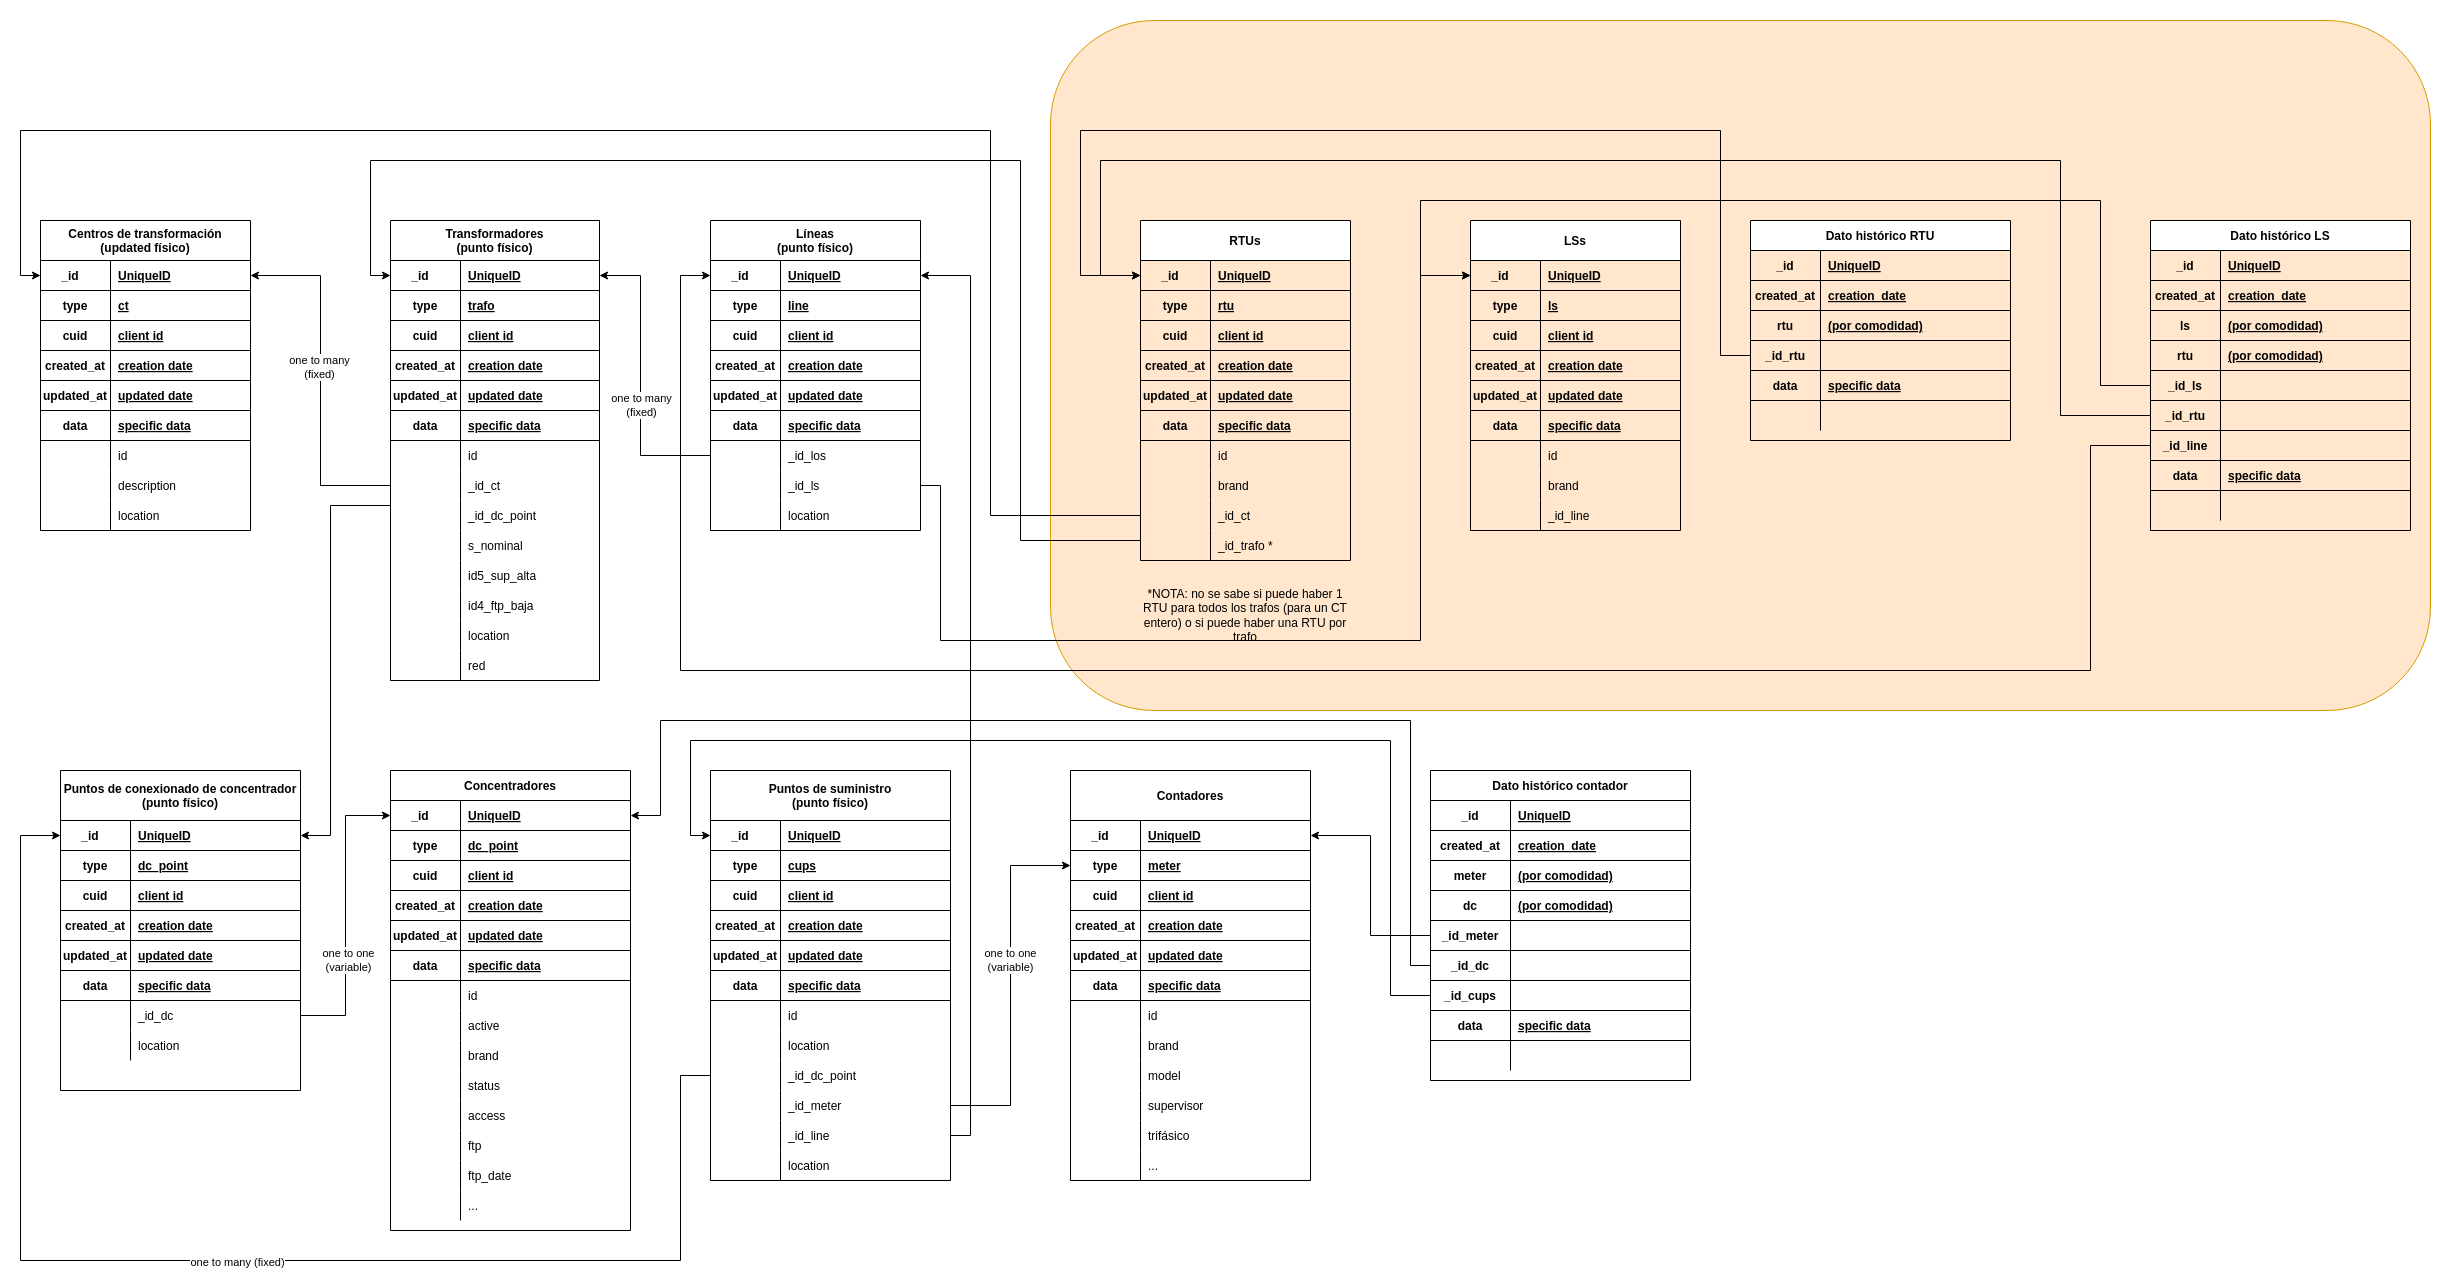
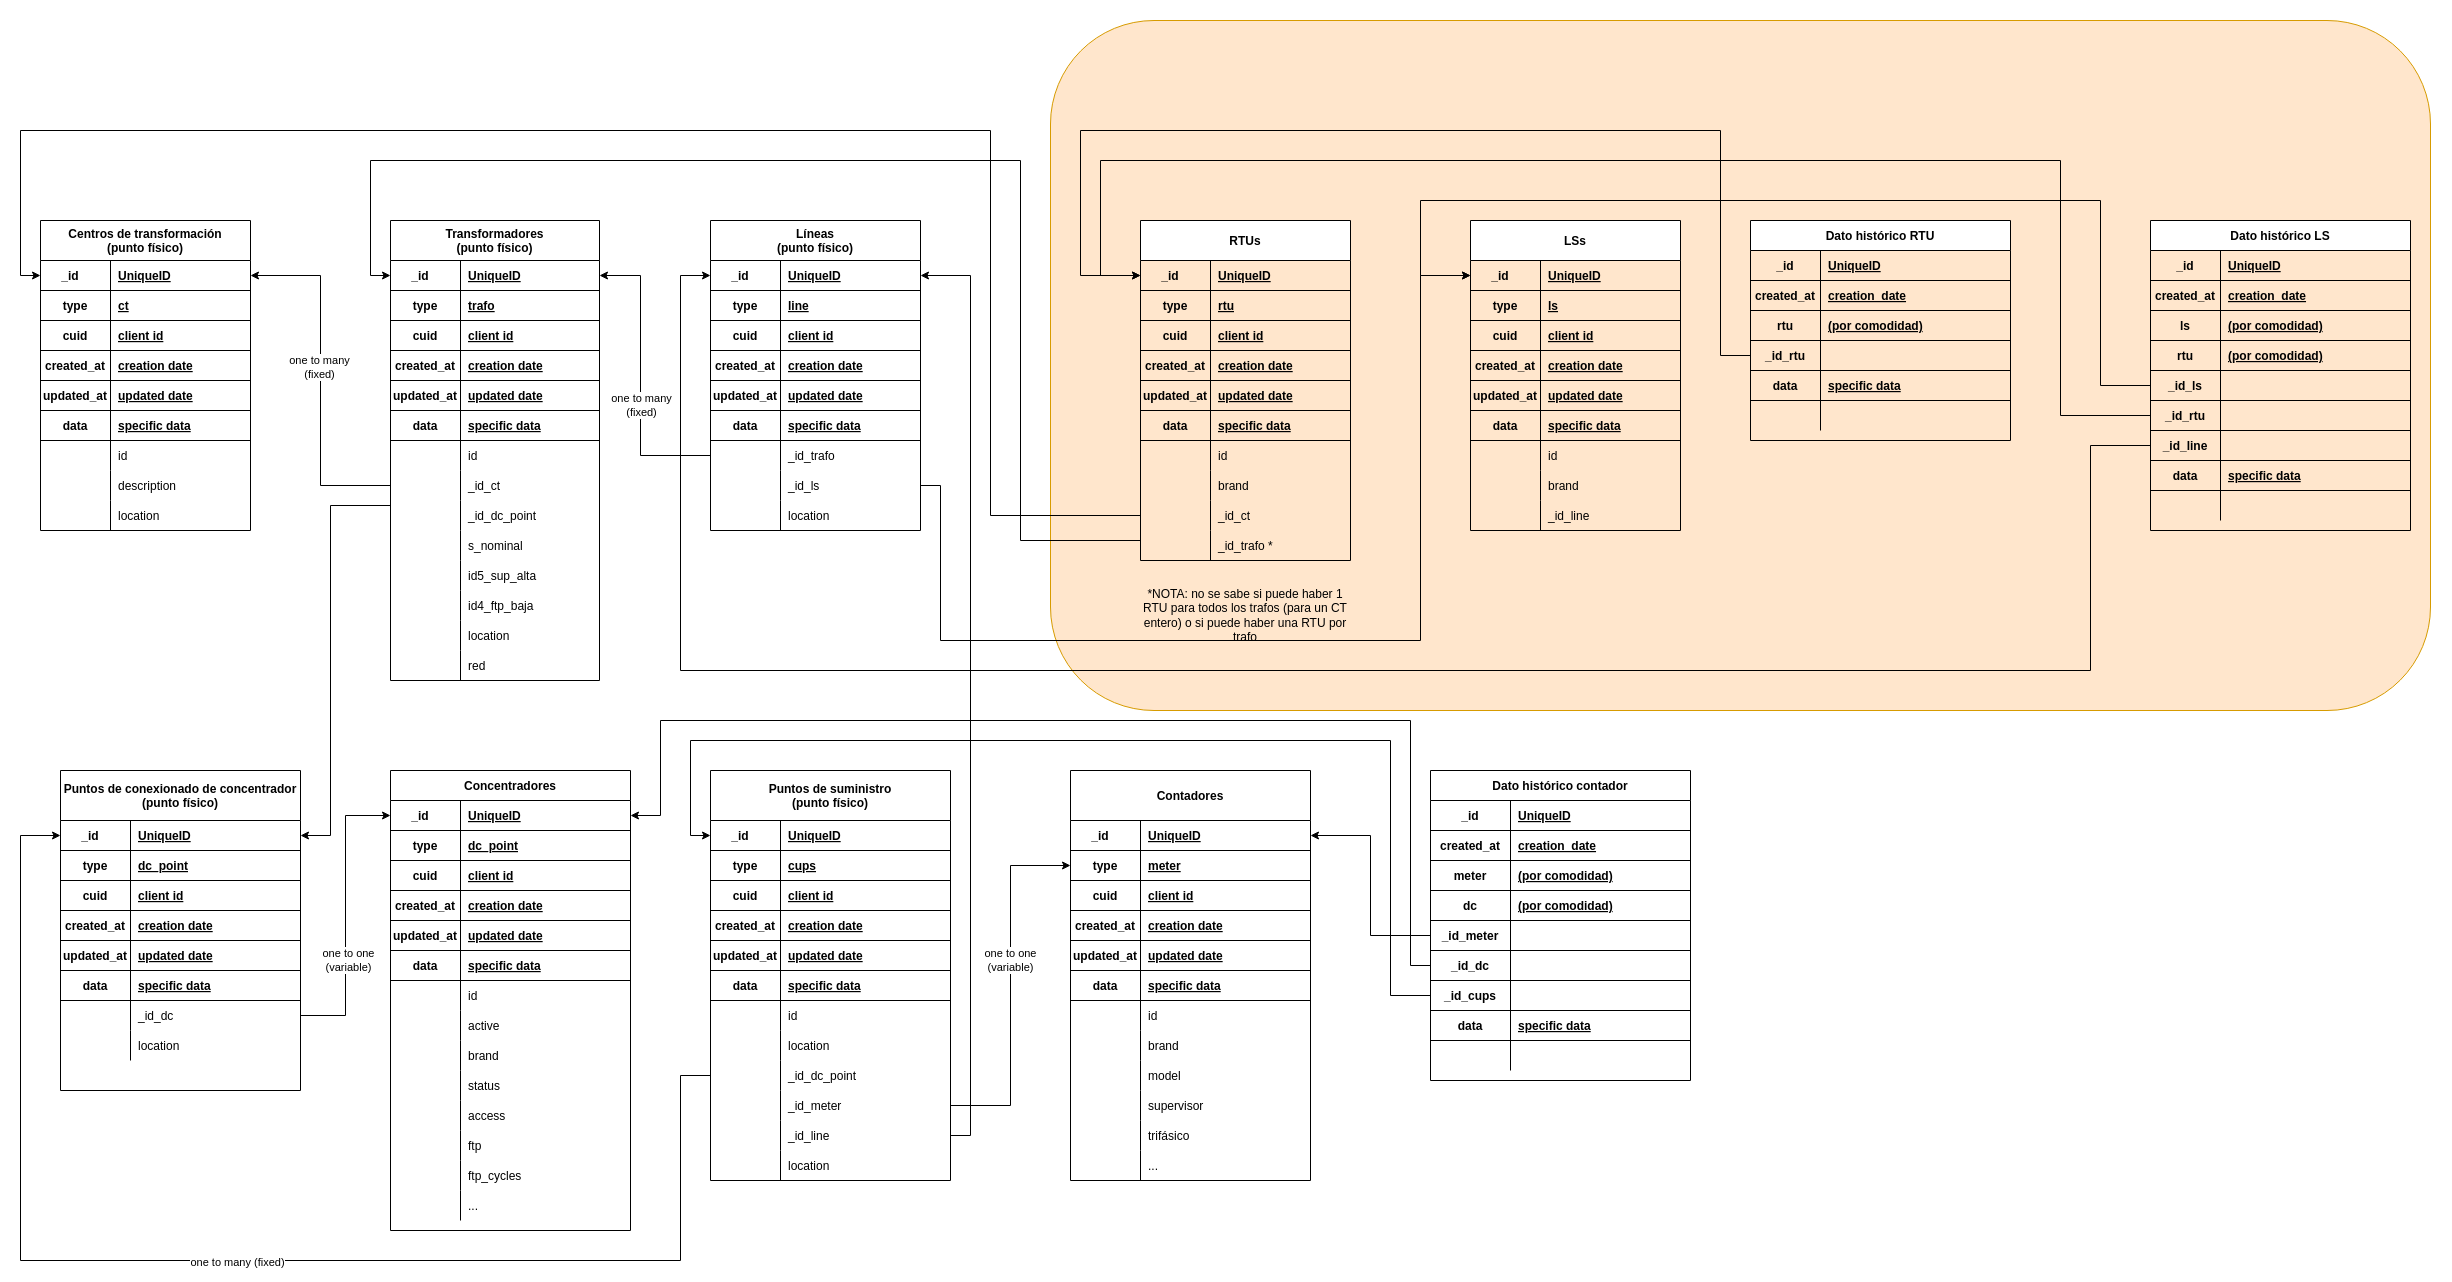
node "Centros de transformación (updated físico)": label "Centros de transformación (updated físico)" -> "Centros de transformación (punto físico)"
node "_id_los": label "_id_los" -> "_id_trafo"
node "ftp_date": label "ftp_date" -> "ftp_cycles"
